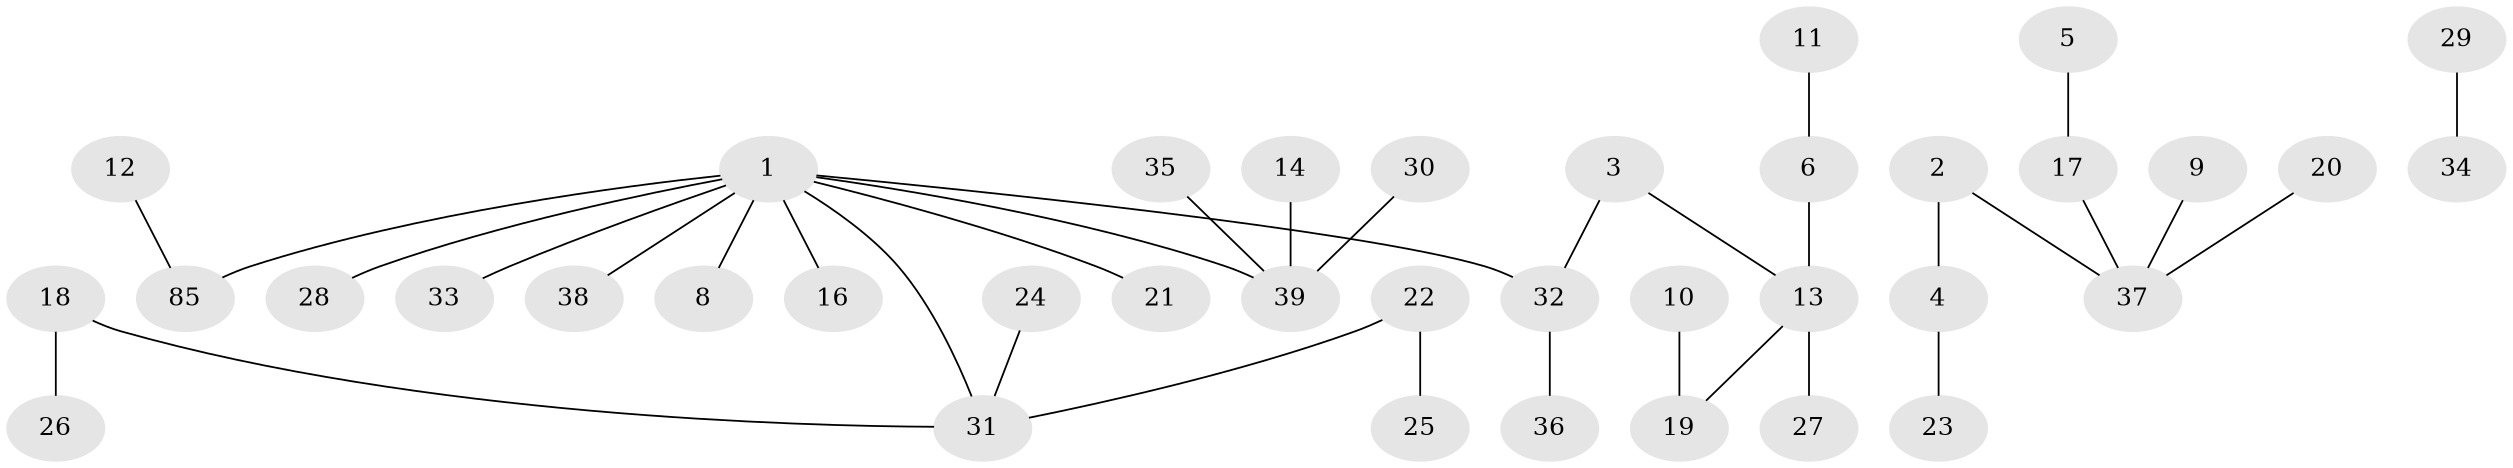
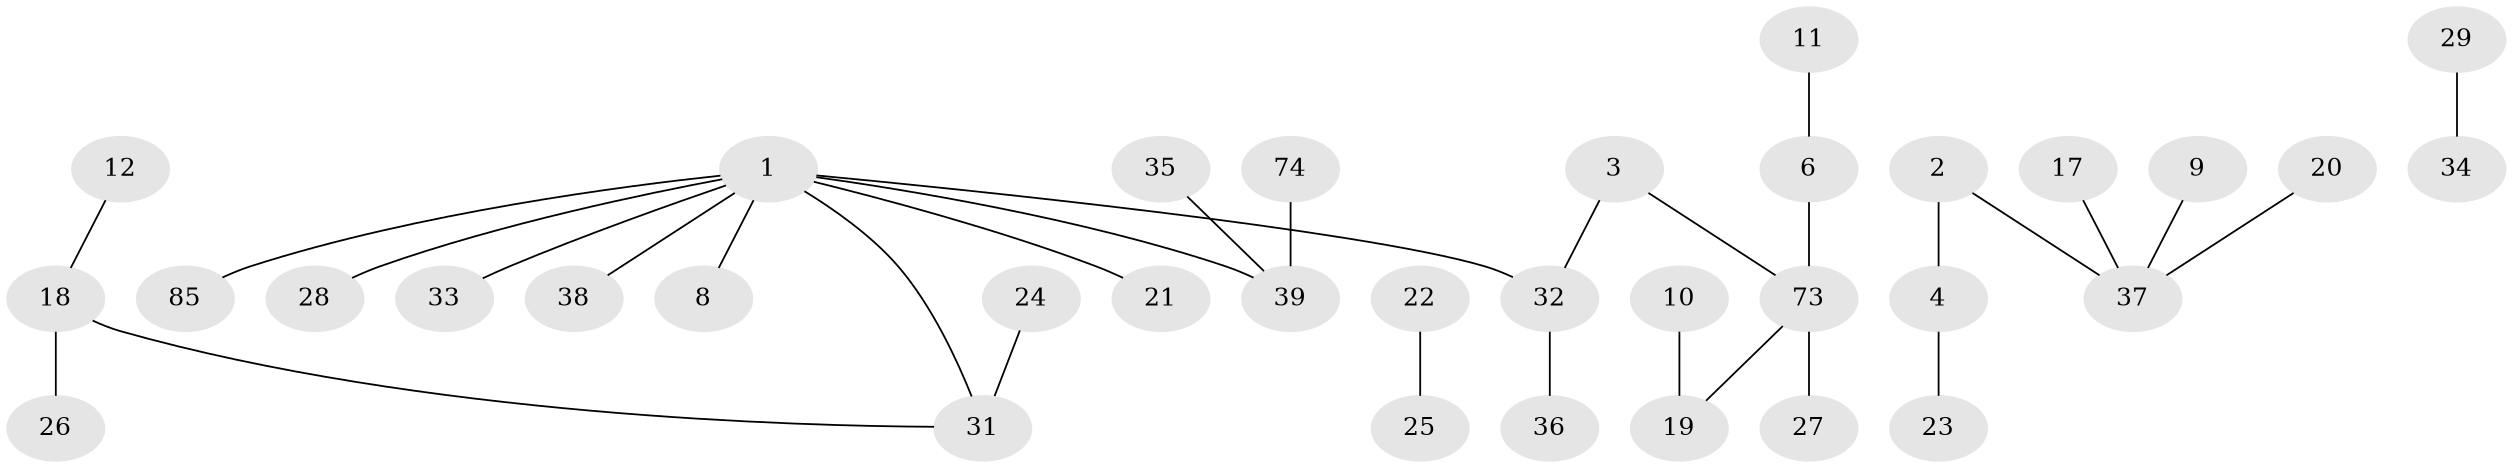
node "5": removed
node "14": label "14" -> "74"
node "30": removed
edge "12" -- "85": now "12" -- "18"
node "16": removed
node "13": label "13" -> "73"
edge "22" -- "31": removed
